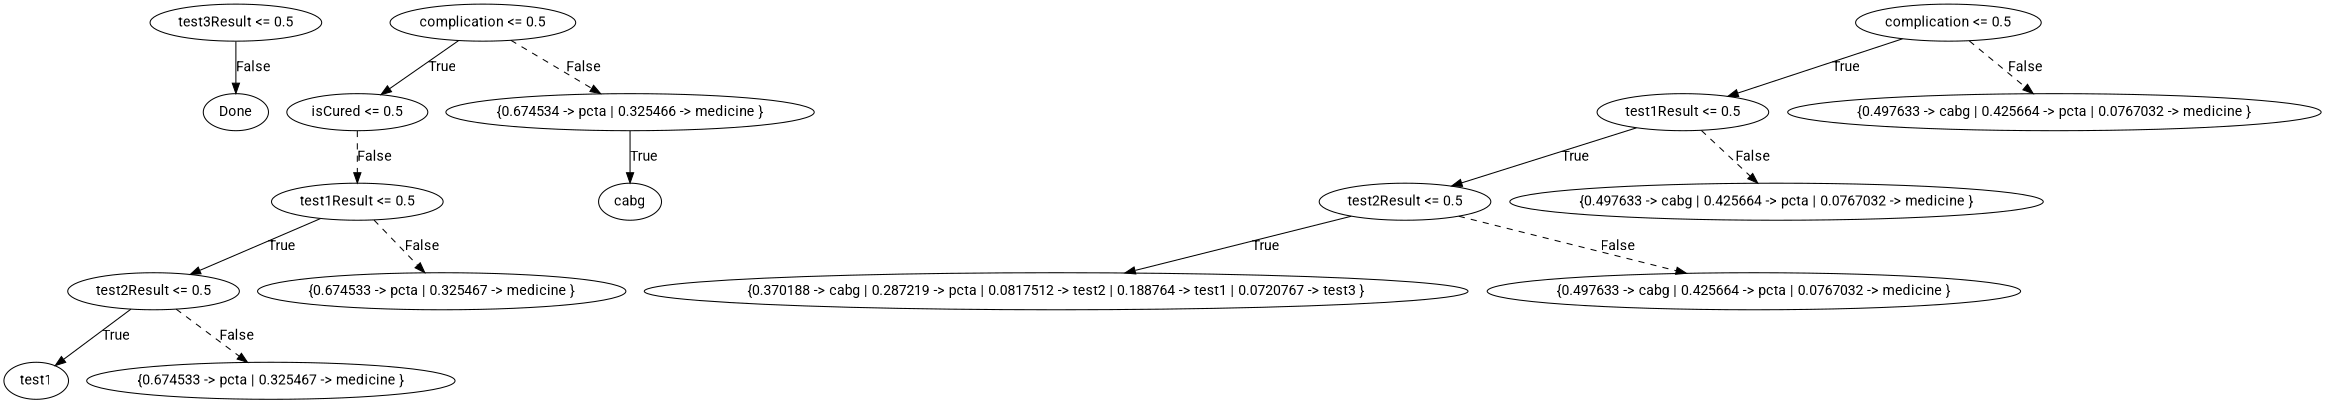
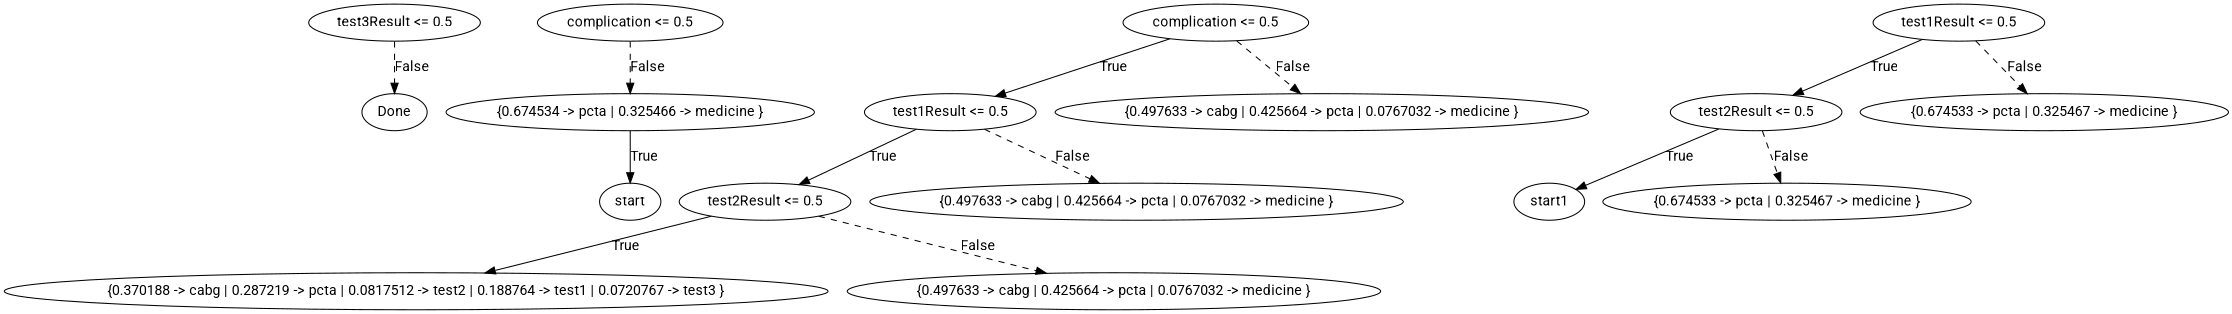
edge "test3Result <= 0.5" -> "Done": style solid -> dashed
node "isCured <= 0.5": removed
node "cabg": label "cabg" -> "start"
node "test1": label "test1" -> "start1"
